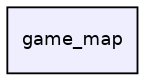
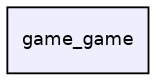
node "game_map": label "game_map" -> "game_game"
